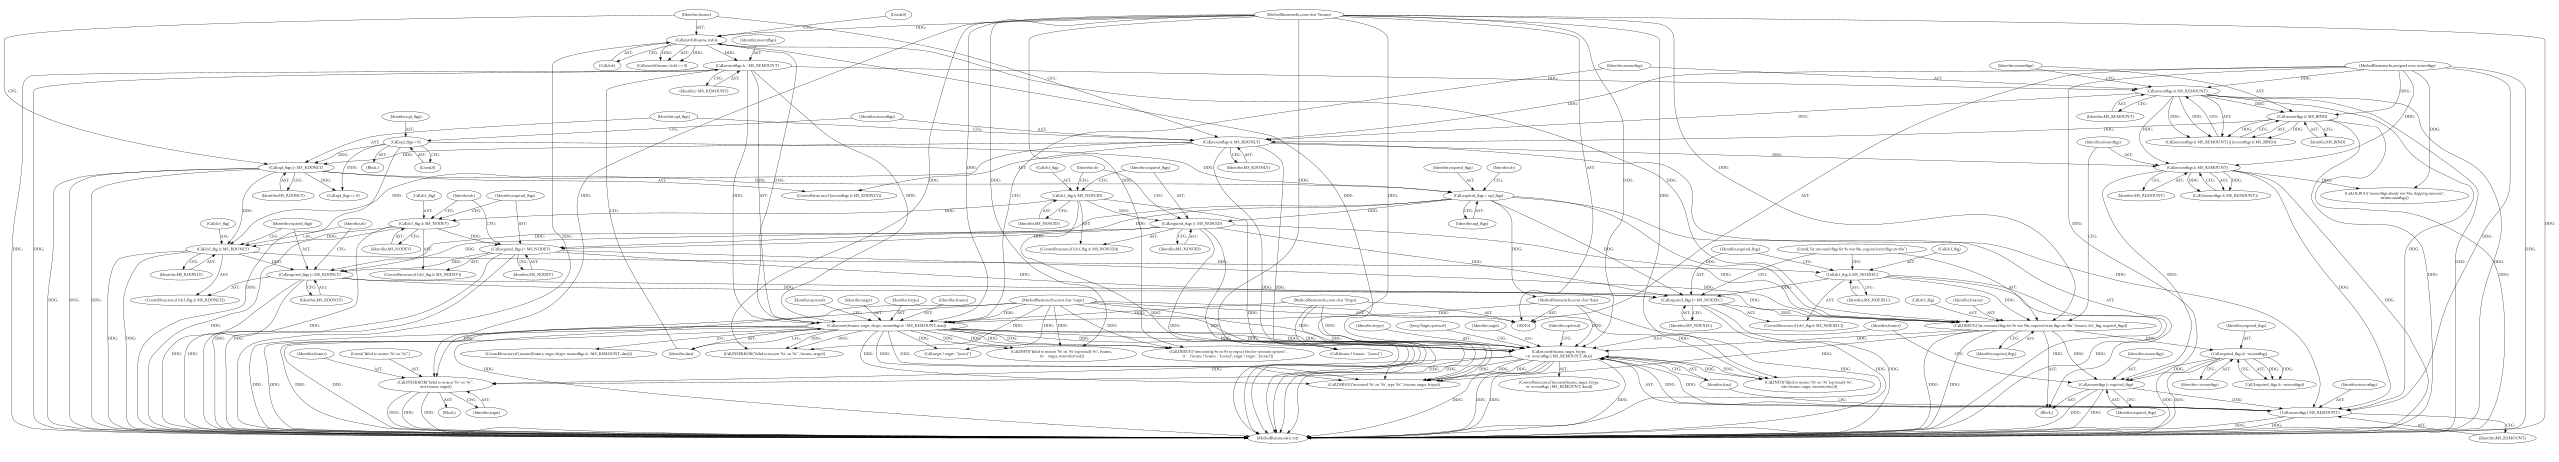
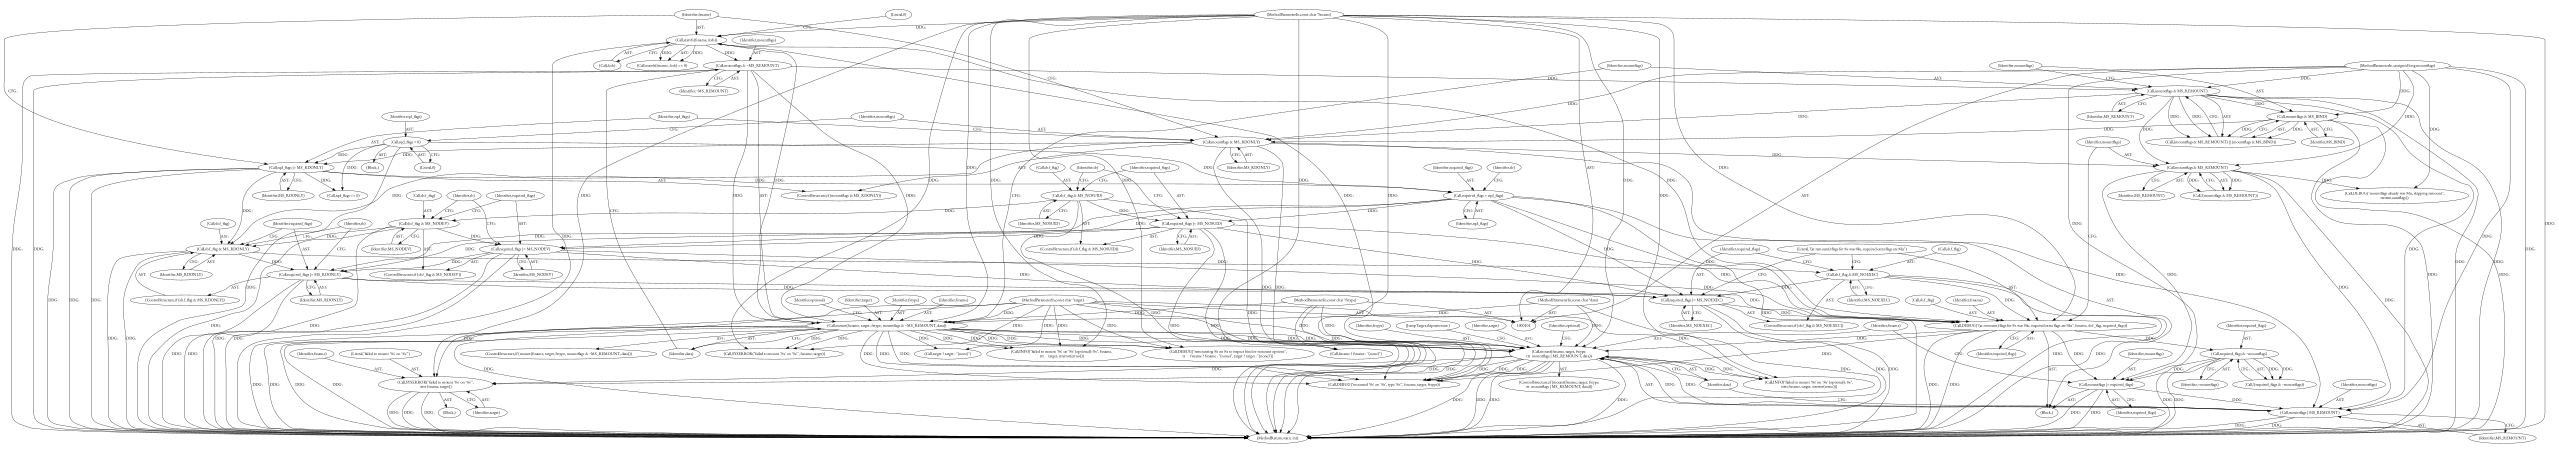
node "(MethodParameterIn,unsigned none mountflags)": label "(MethodParameterIn,unsigned none mountflags)" -> "(MethodParameterIn,unsigned long mountflags)"
edge "(Call,required_flags = rqd_flags)" -> "(MethodParameterIn,const char *data)": now "(Call,required_flags = rqd_flags)" -> "(MethodReturn,static int)"
edge "(Call,sb.f_flag & MS_RDONLY)" -> "(ControlStructure,if (sb.f_flag & MS_RDONLY))": reversed
node "(JumpTarget,optional:)": label "(JumpTarget,optional:)" -> "(JumpTarget,skipremount:)"
